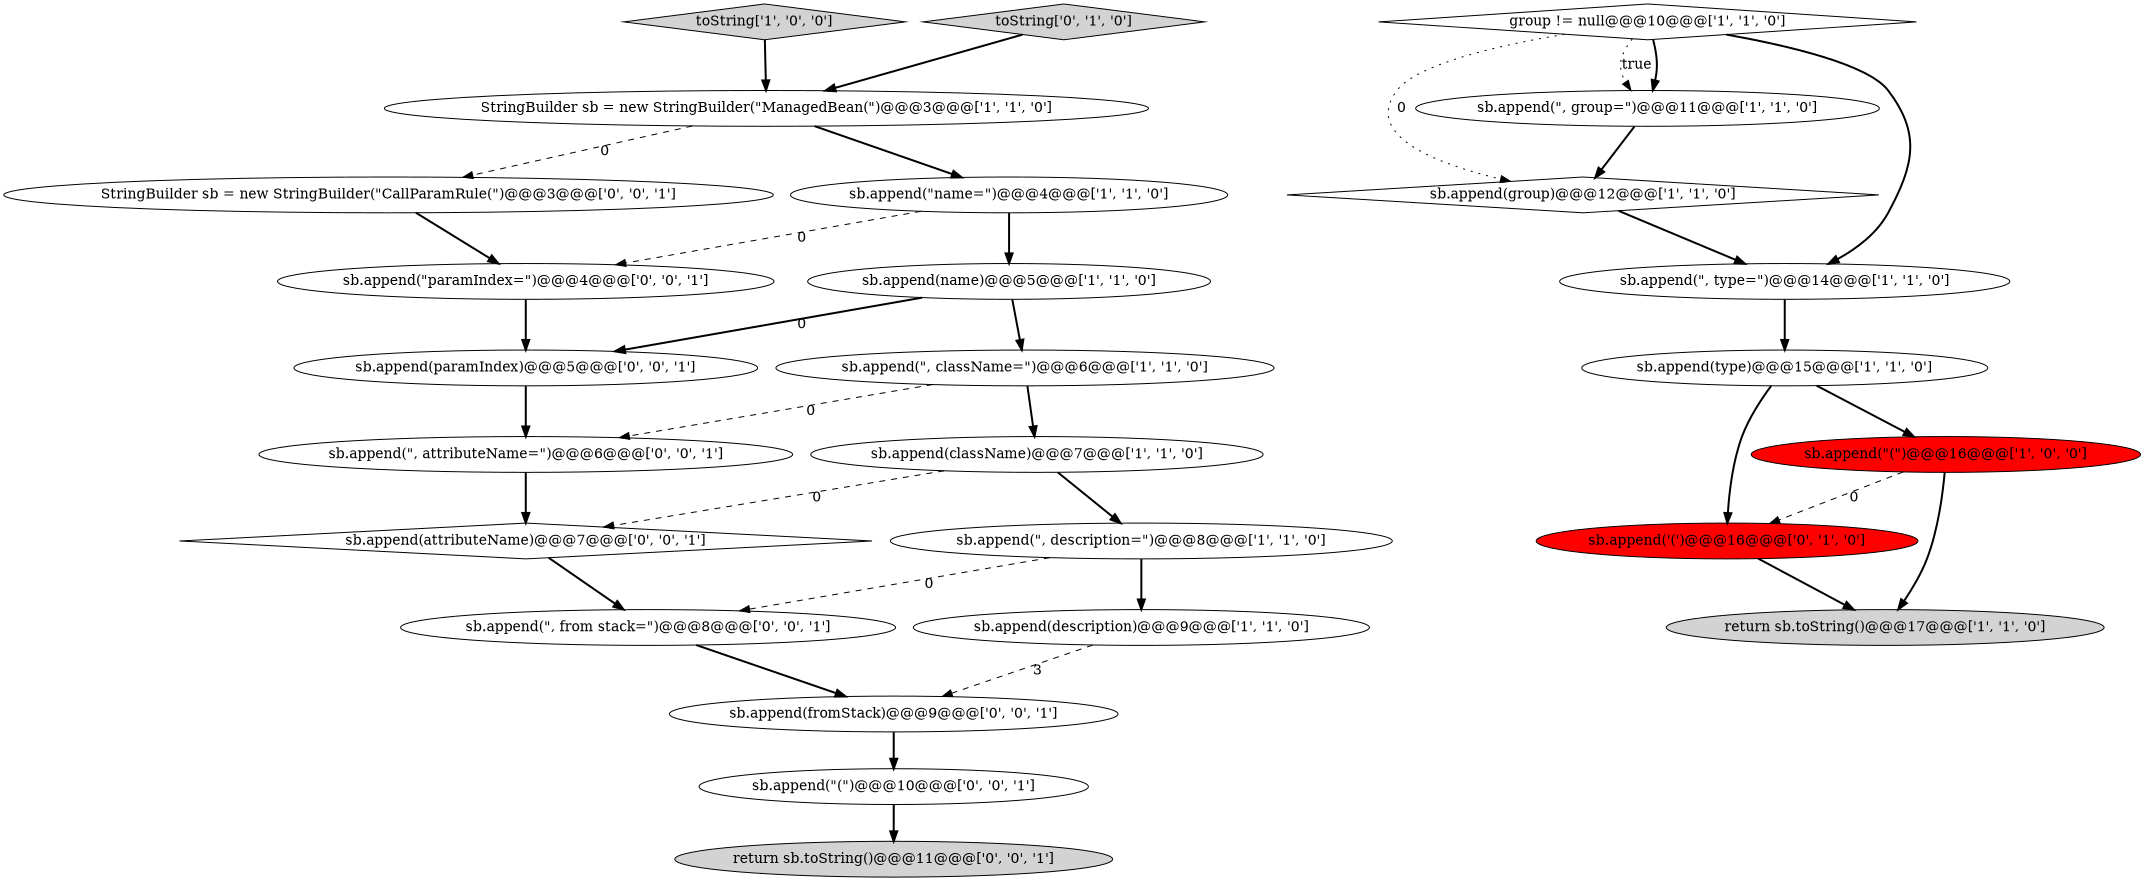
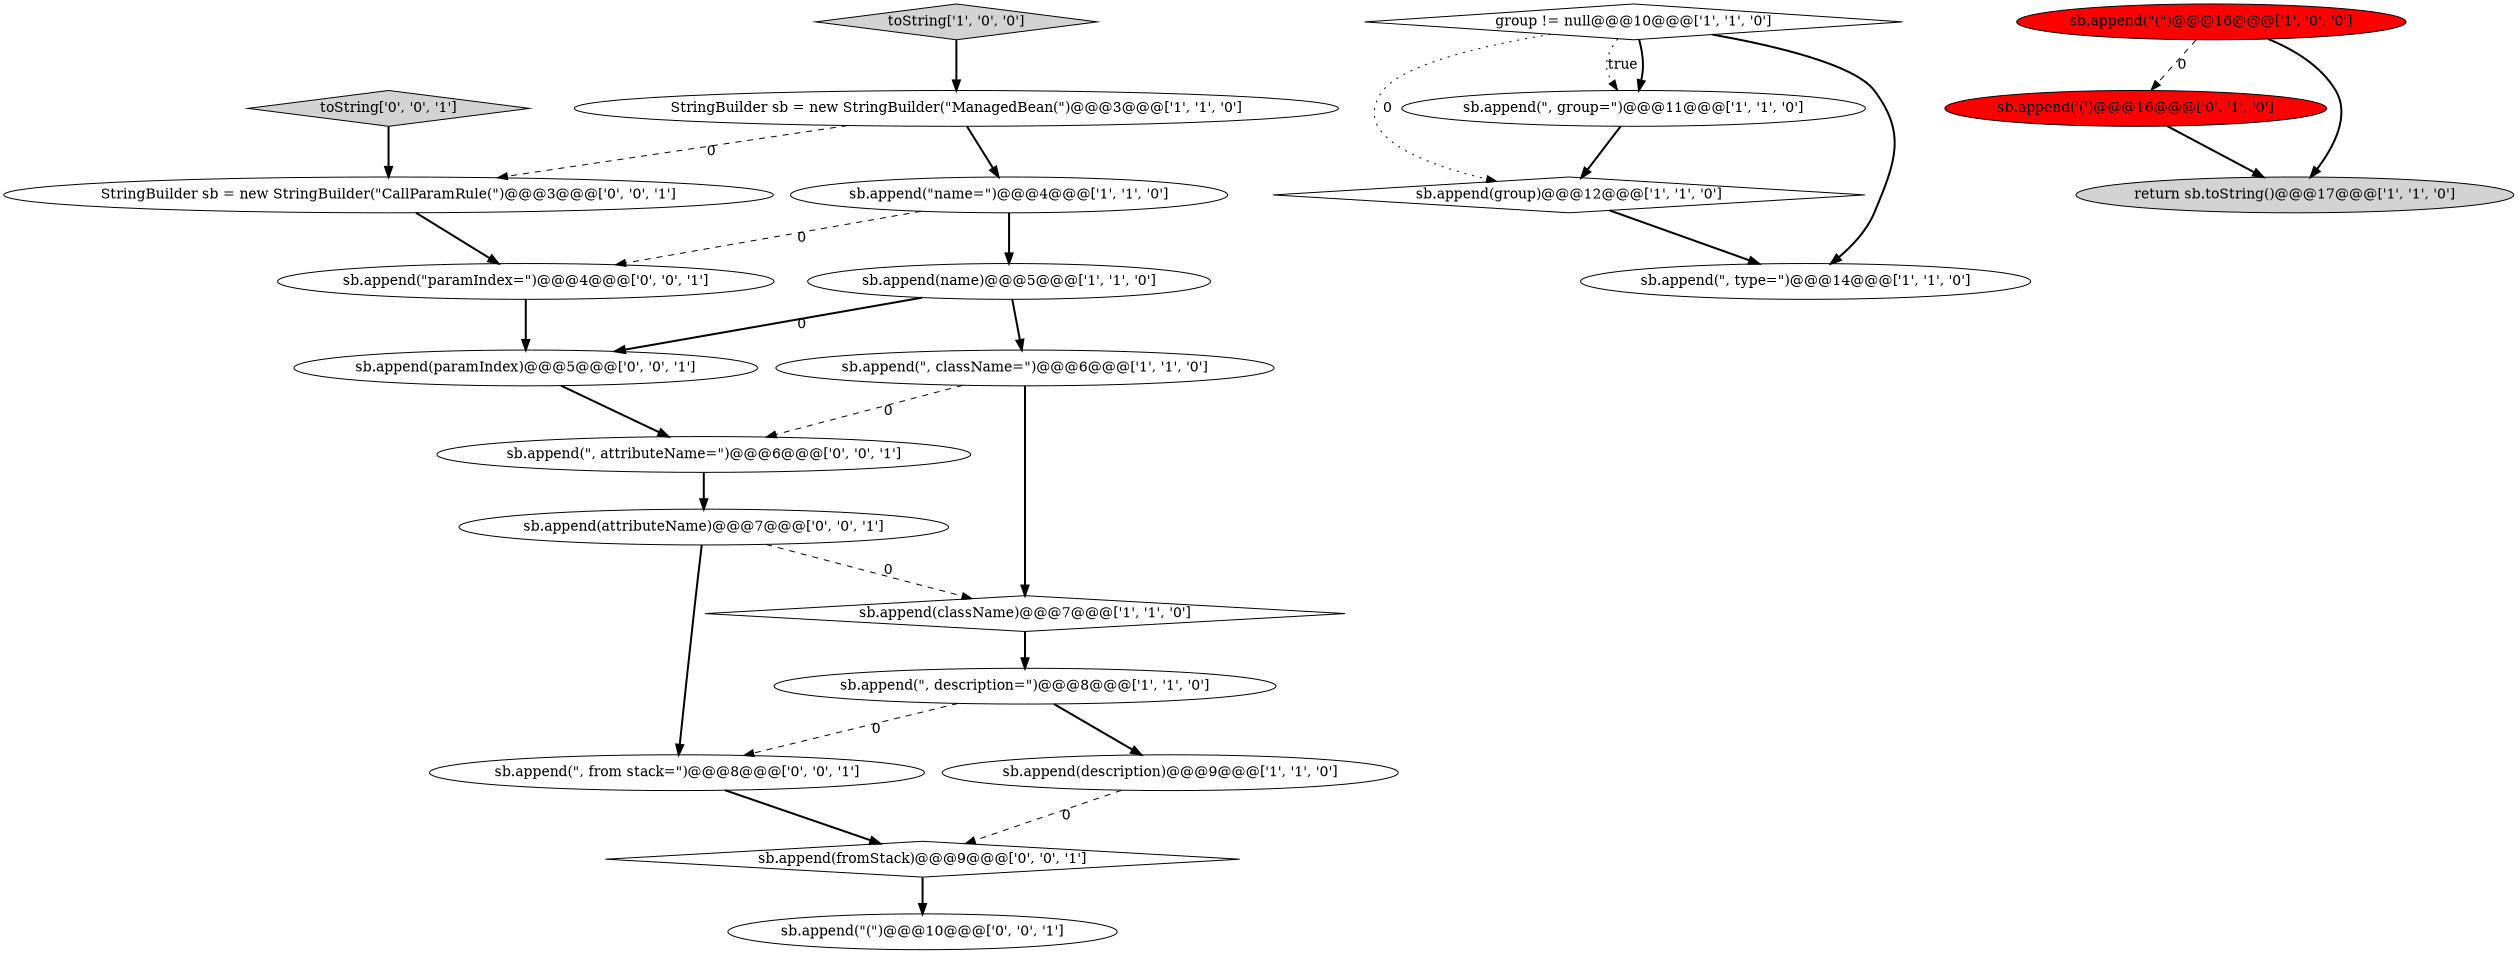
node "toString['0', '1', '0']": removed
node "toString['0', '0', '1']": added
node "sb.append(type)@@@15@@@['1', '1', '0']": removed
node "sb.append(className)@@@7@@@['1', '1', '0']": shape ellipse -> diamond
edge "sb.append(className)@@@7@@@['1', '1', '0']" -> "sb.append(attributeName)@@@7@@@['0', '0', '1']": reversed
node "sb.append(attributeName)@@@7@@@['0', '0', '1']": shape diamond -> ellipse
edge "sb.append(description)@@@9@@@['1', '1', '0']" -> "sb.append(fromStack)@@@9@@@['0', '0', '1']": label "3" -> "0"
node "sb.append(fromStack)@@@9@@@['0', '0', '1']": shape ellipse -> diamond
node "return sb.toString()@@@11@@@['0', '0', '1']": removed
